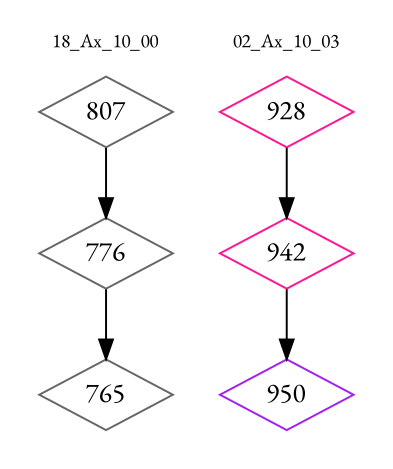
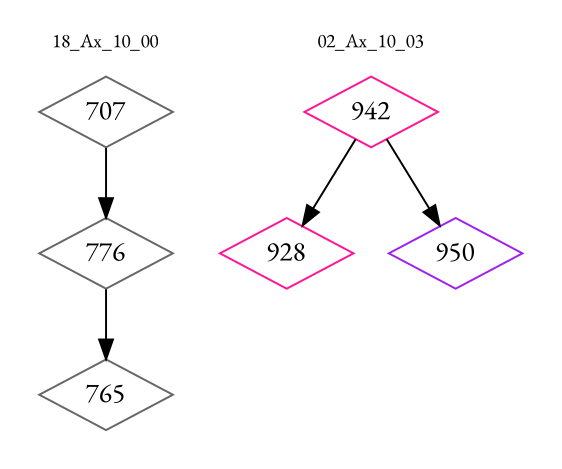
node "807": label "807" -> "707"
edge "928" -> "942": reversed
